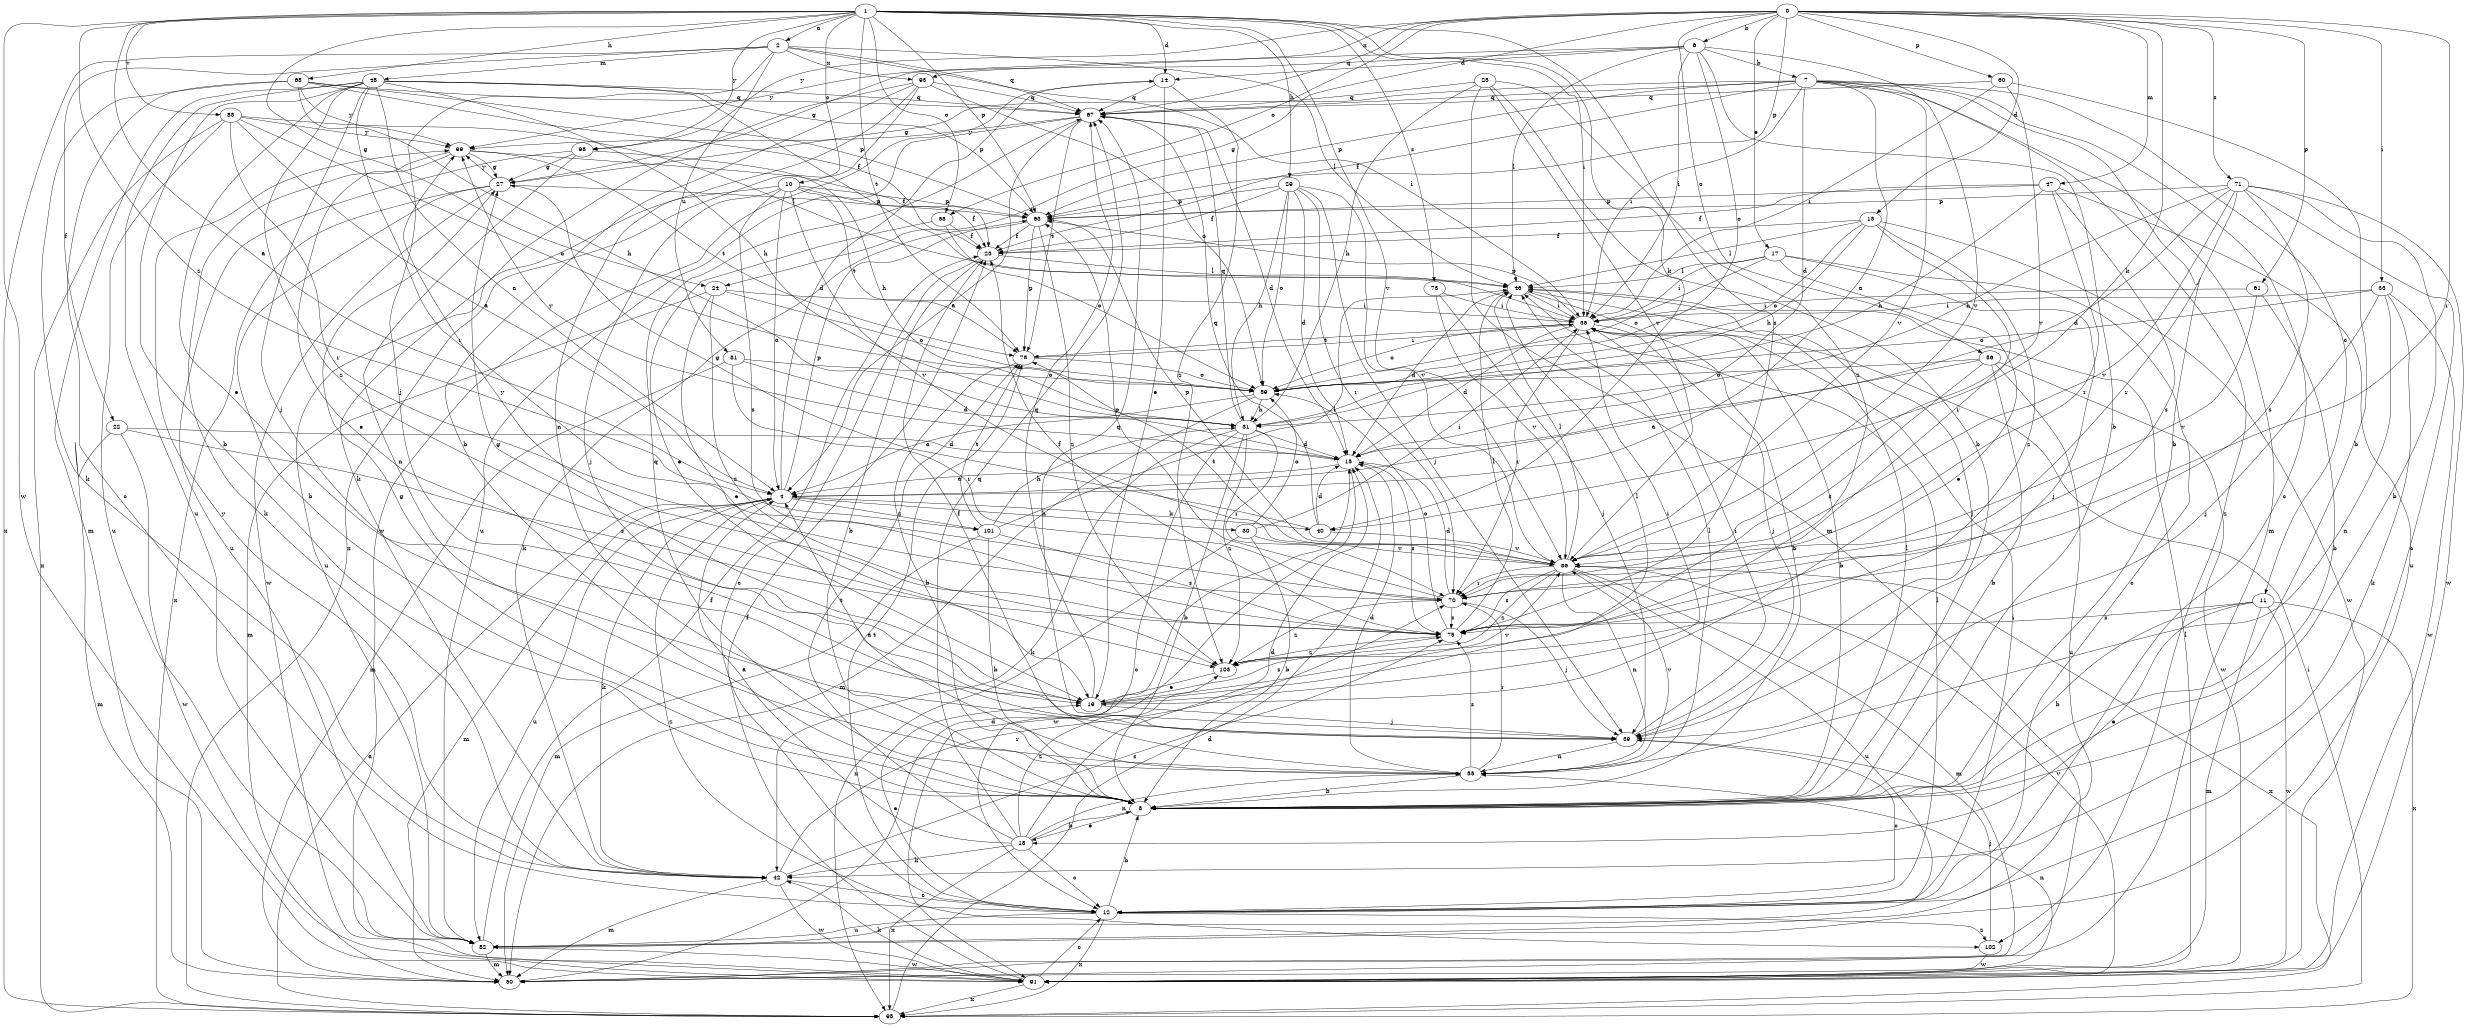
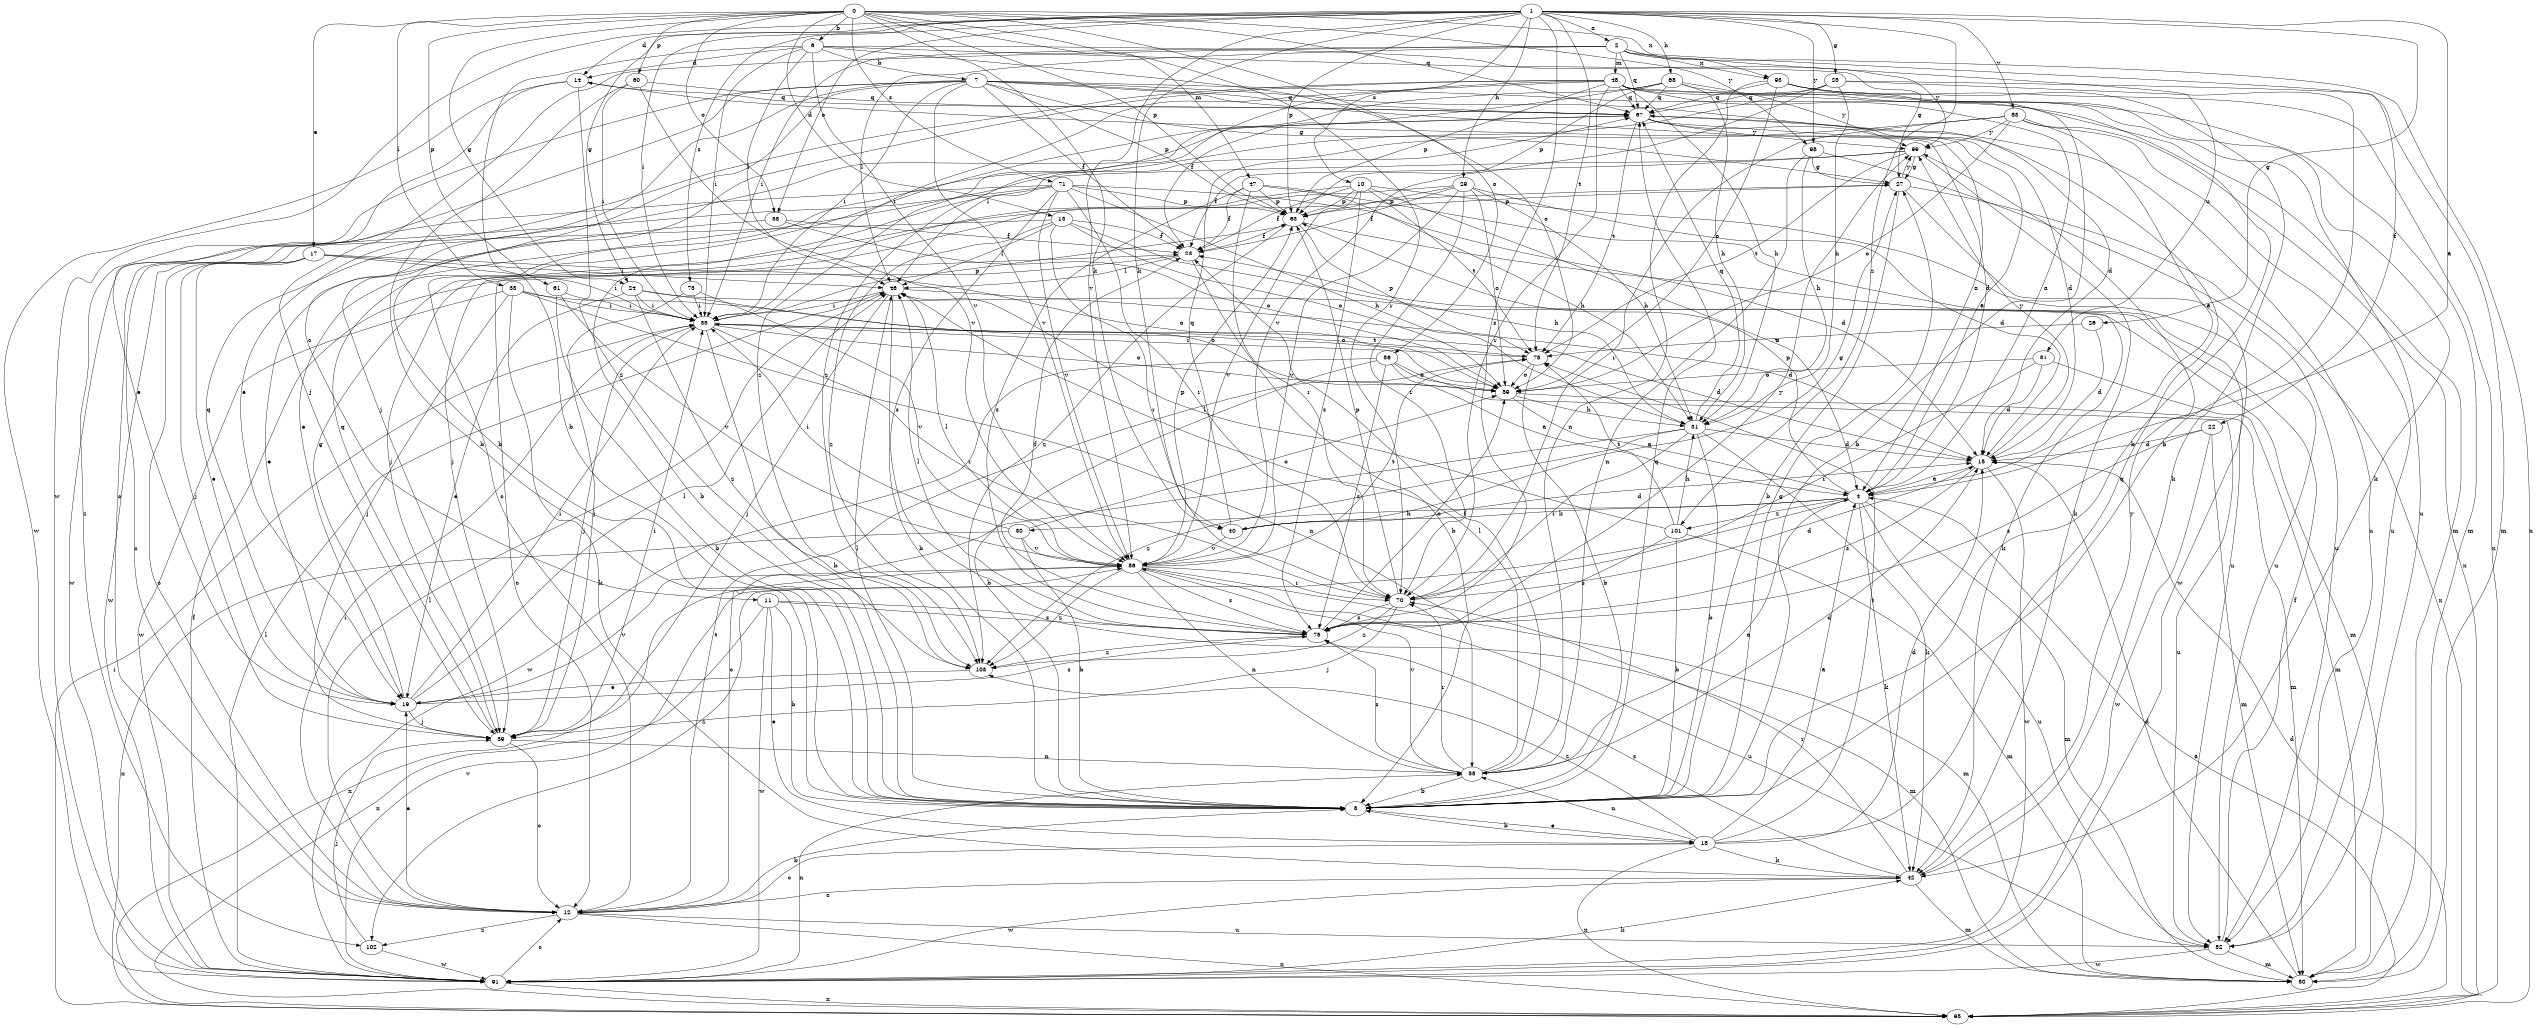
edge "1" -> "25": added, label "g"
node "26": added
